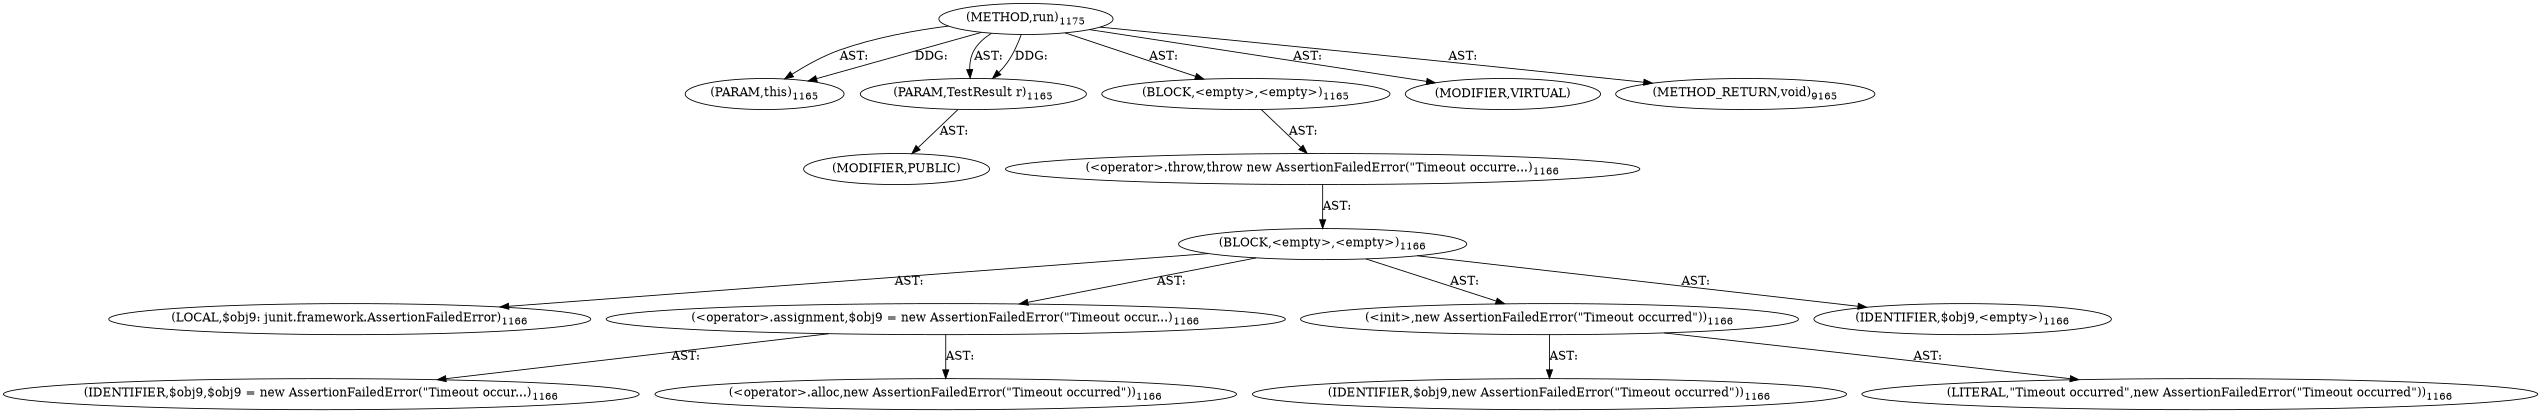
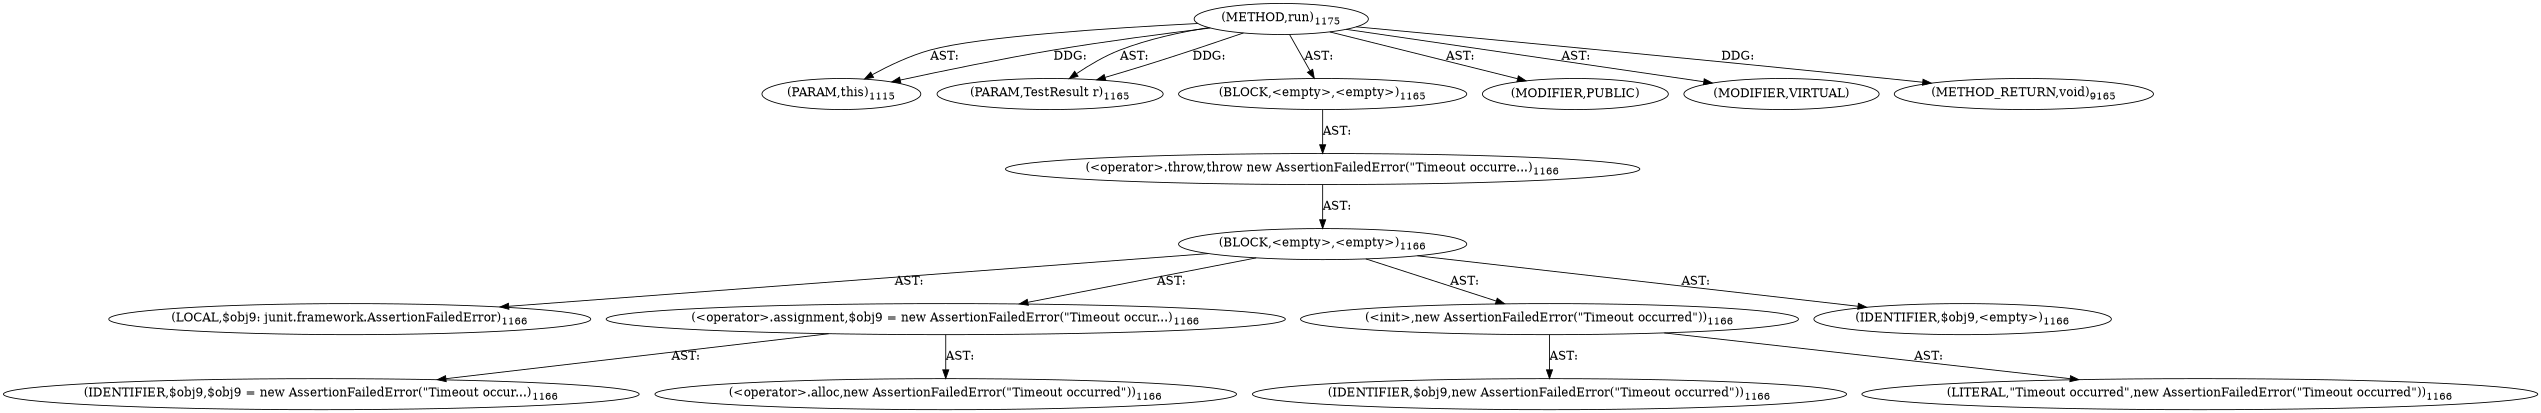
edge "(METHOD,run)" -> "(METHOD_RETURN,void)": label "AST: " -> "DDG: "
node "(PARAM,this)": text "1165" -> "1115"
edge "(PARAM,TestResult r)" -> "(MODIFIER,PUBLIC)": now "(METHOD,run)" -> "(MODIFIER,PUBLIC)"
